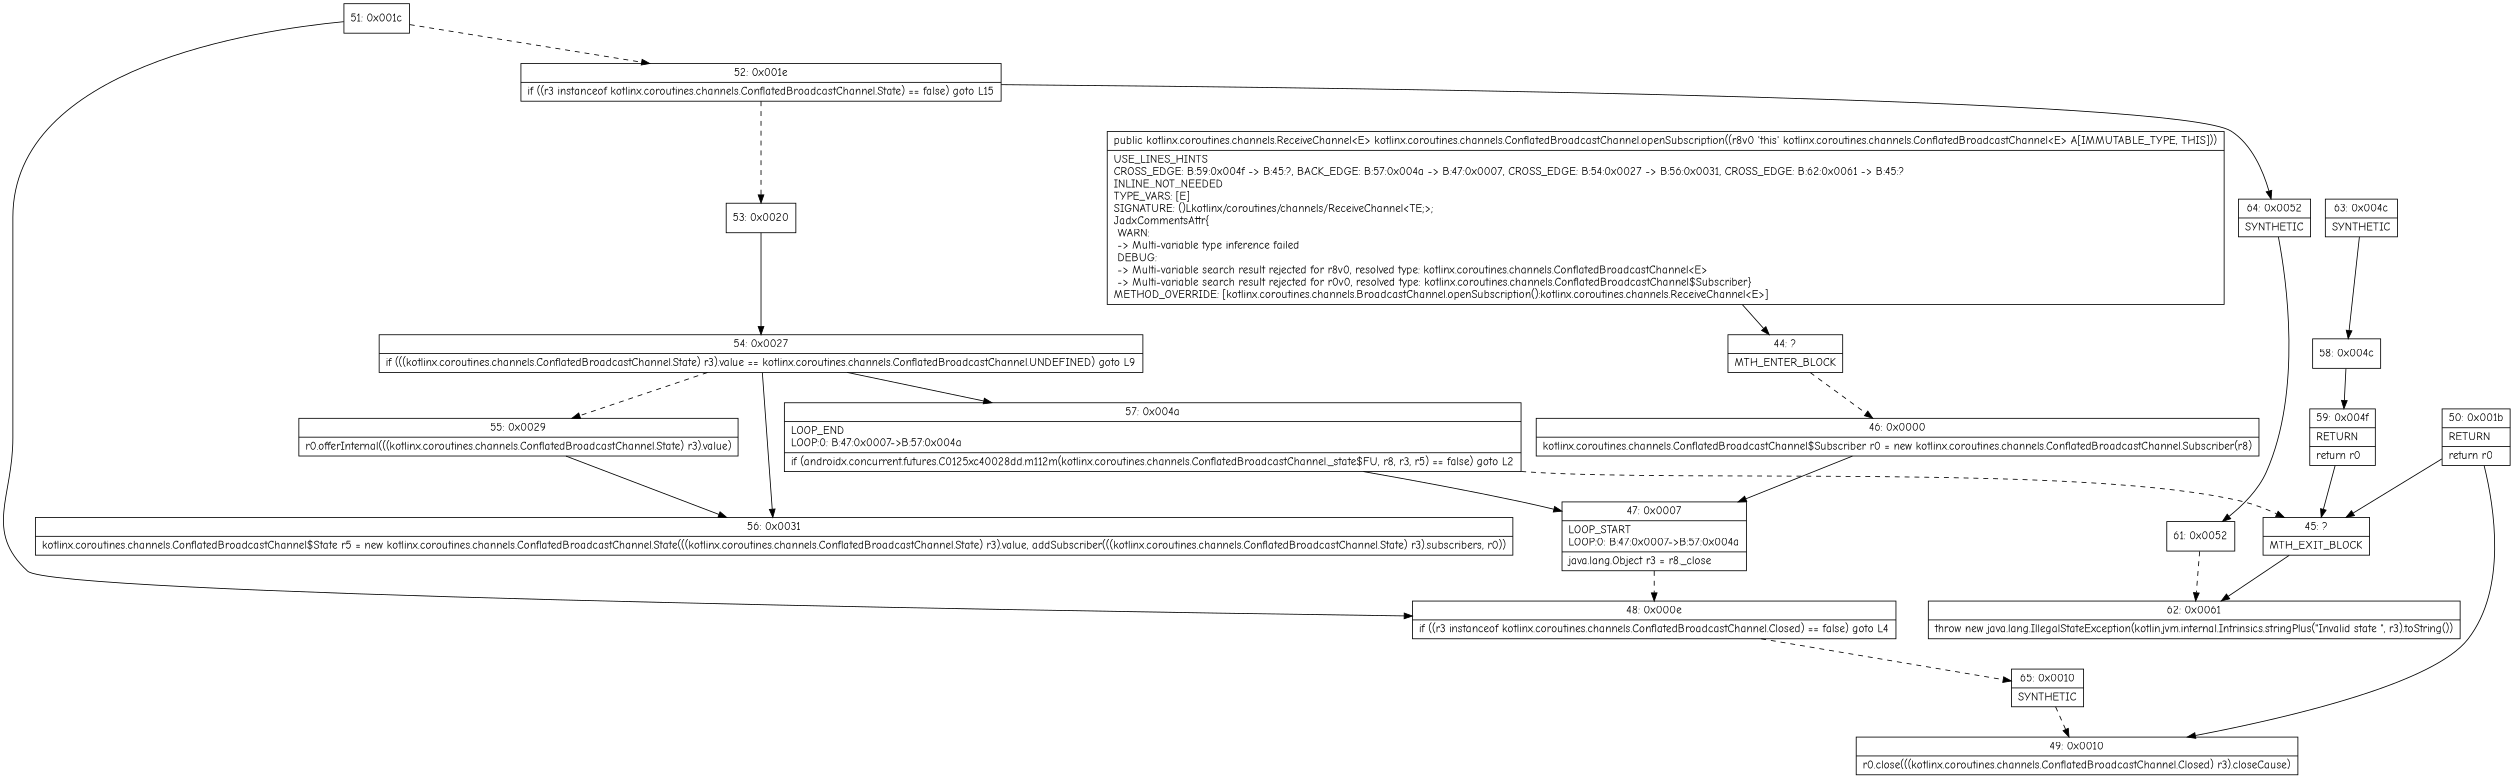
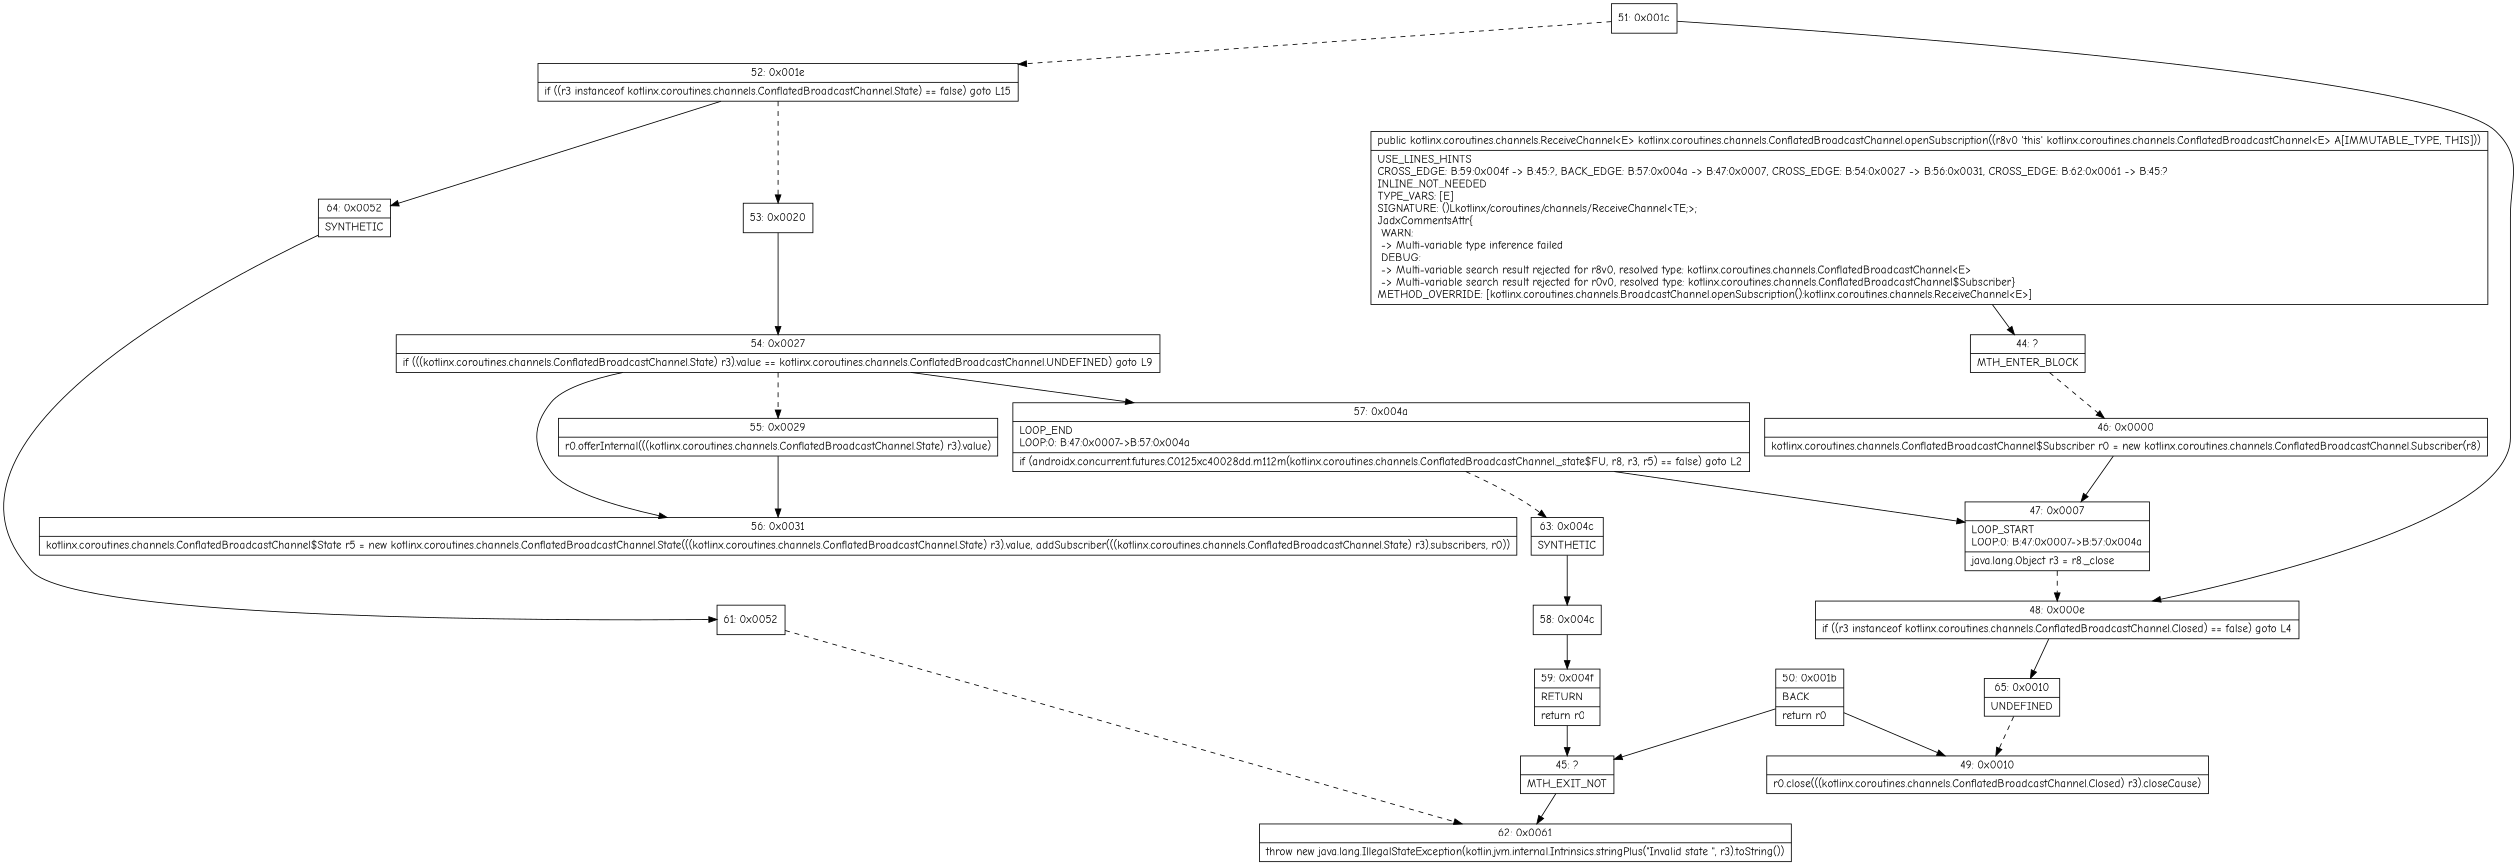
node "50: 0x001b": text "RETURN" -> "BACK"
edge "57: 0x004a" -> "45: ?": now "57: 0x004a" -> "63: 0x004c"
node "45: ?": text "MTH_EXIT_BLOCK" -> "MTH_EXIT_NOT"
edge "48: 0x000e" -> "65: 0x0010": style dashed -> solid
node "65: 0x0010": text "SYNTHETIC" -> "UNDEFINED"
